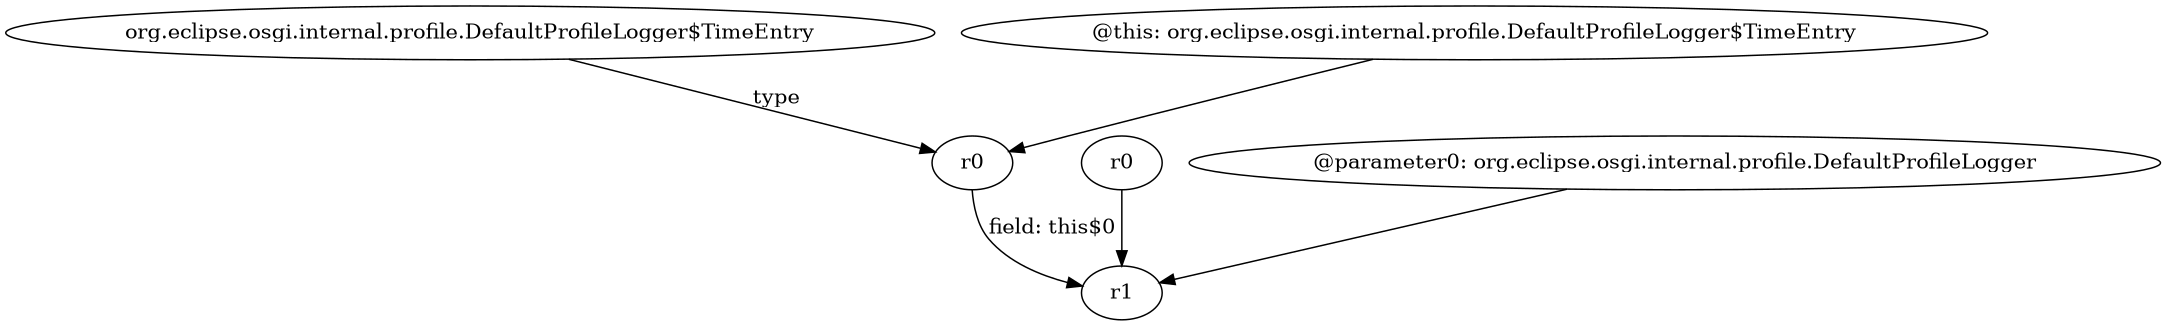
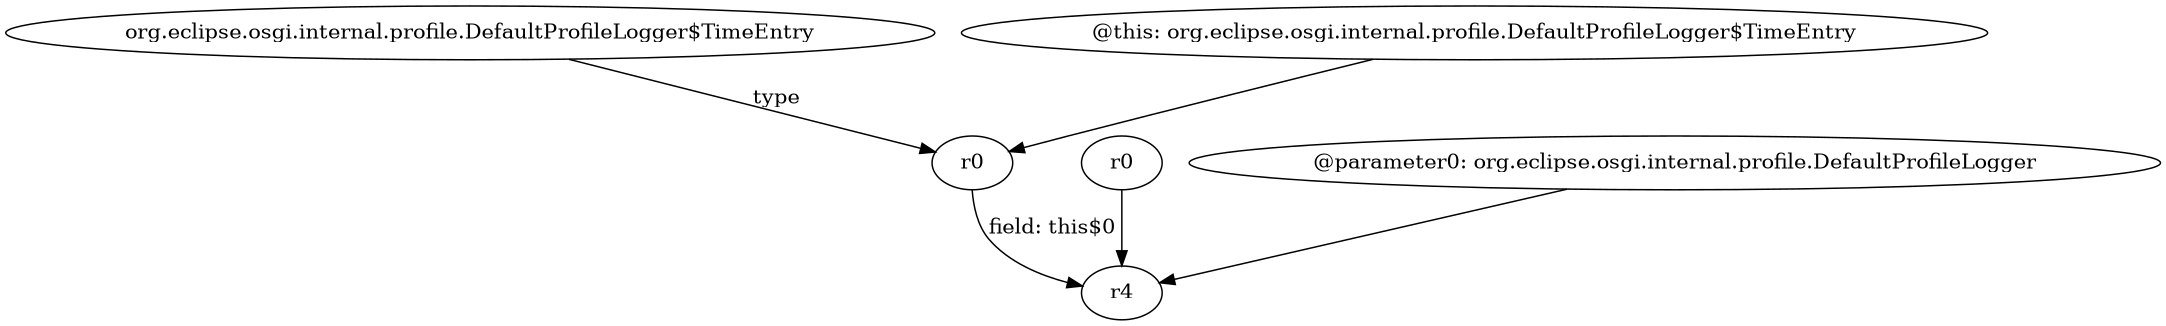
node "r1": label "r1" -> "r4"
